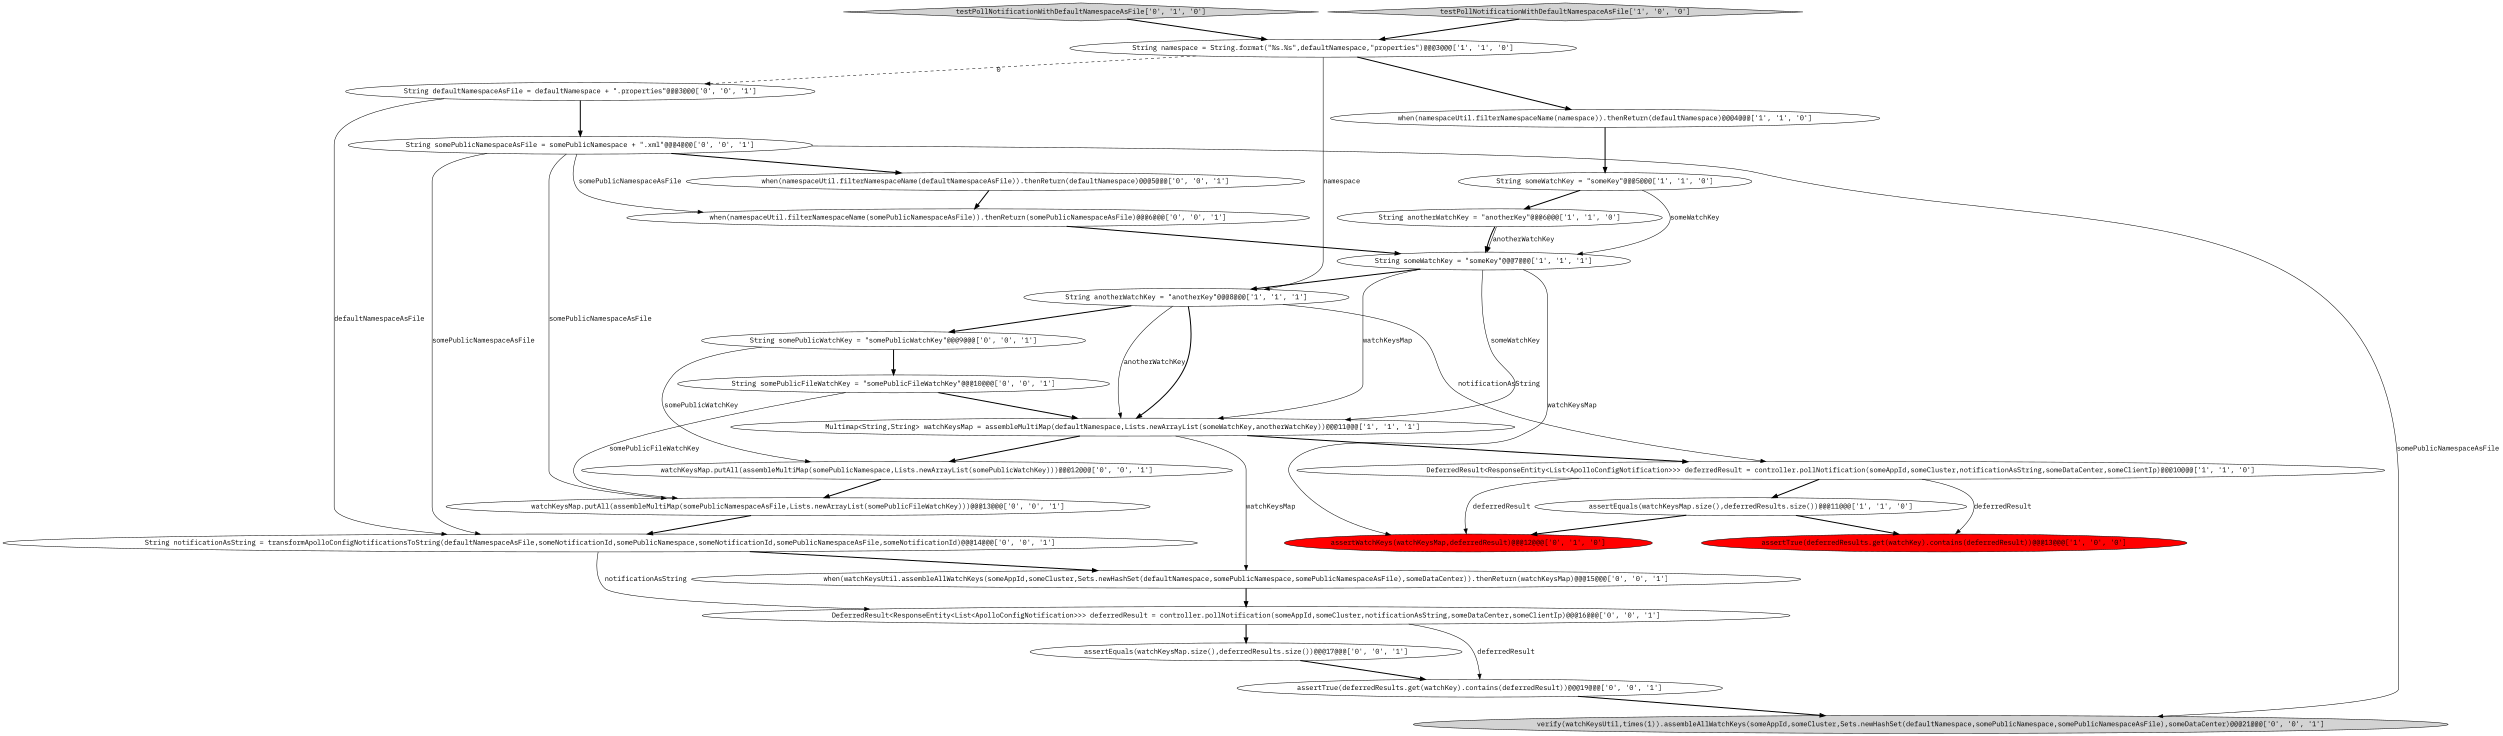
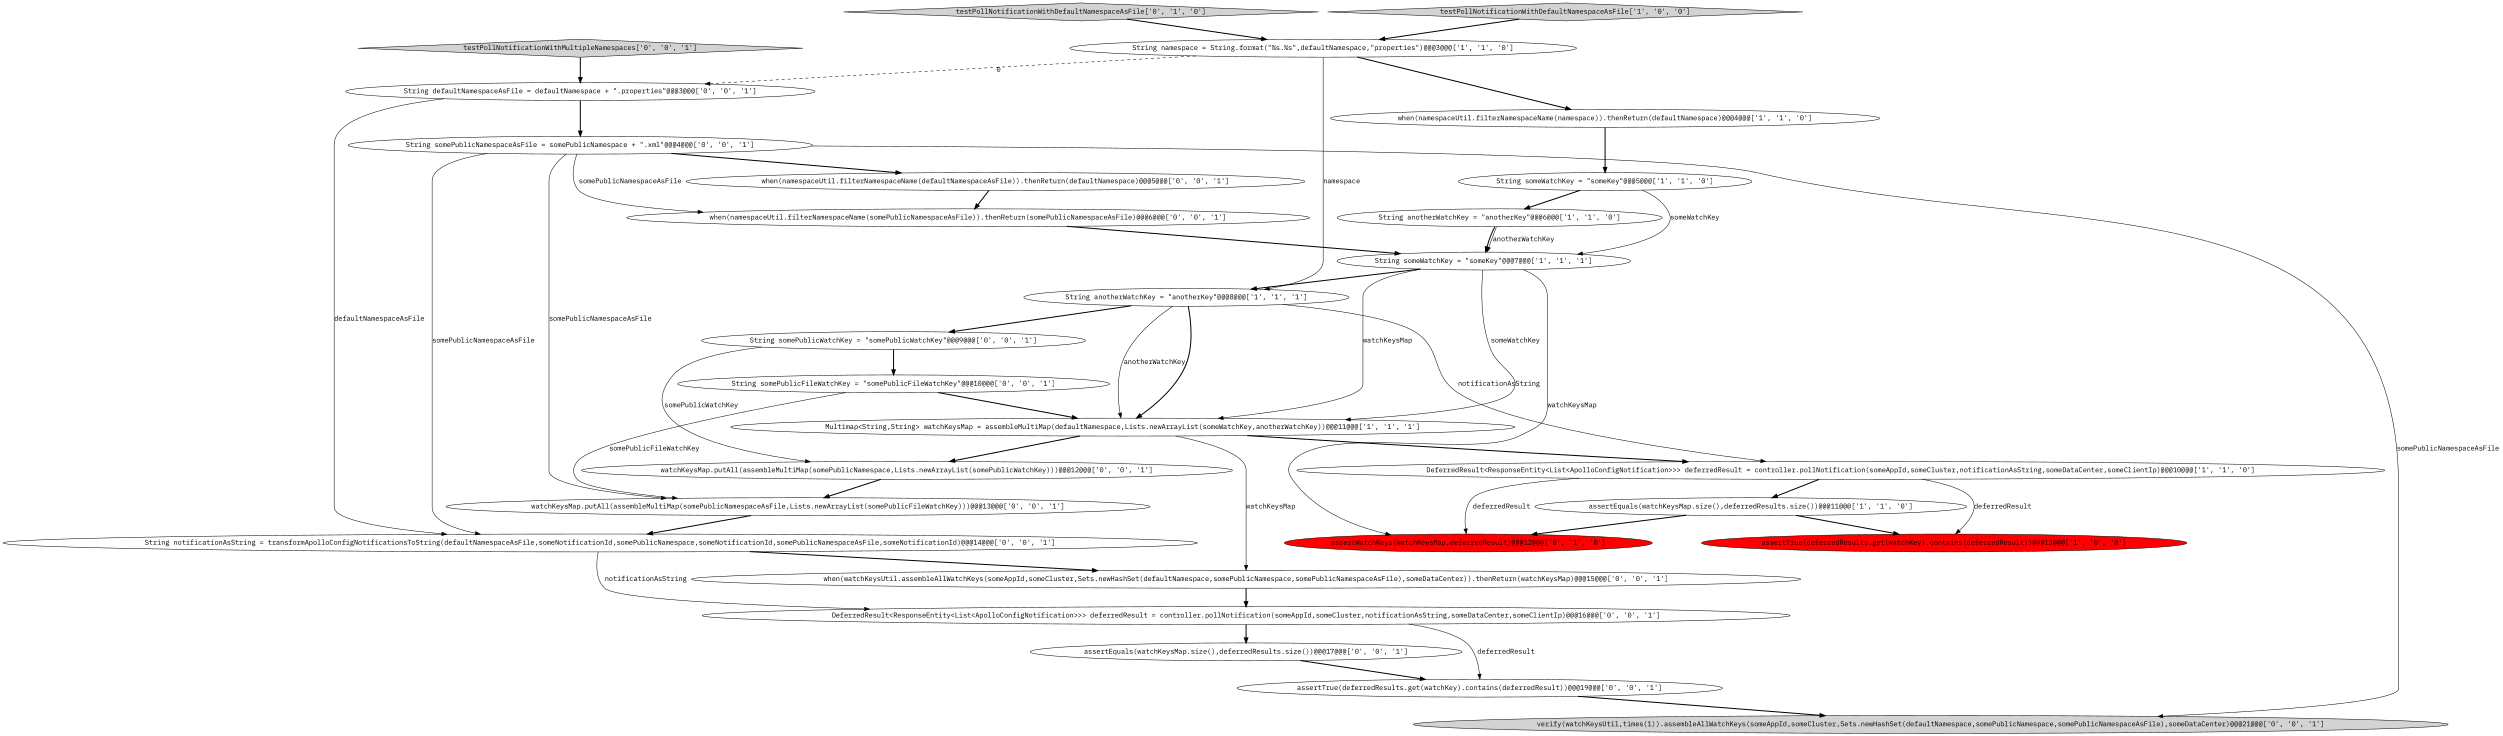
node "testPollNotificationWithMultipleNamespaces['0', '0', '1']": added
